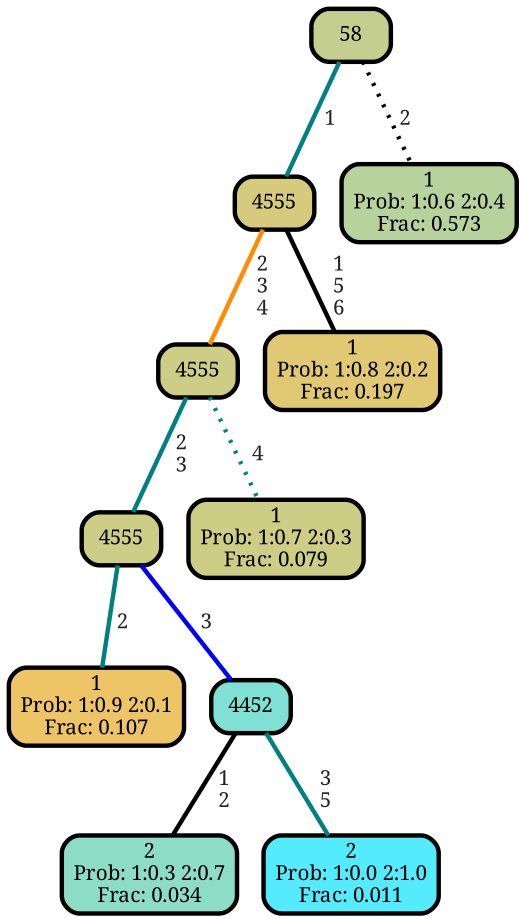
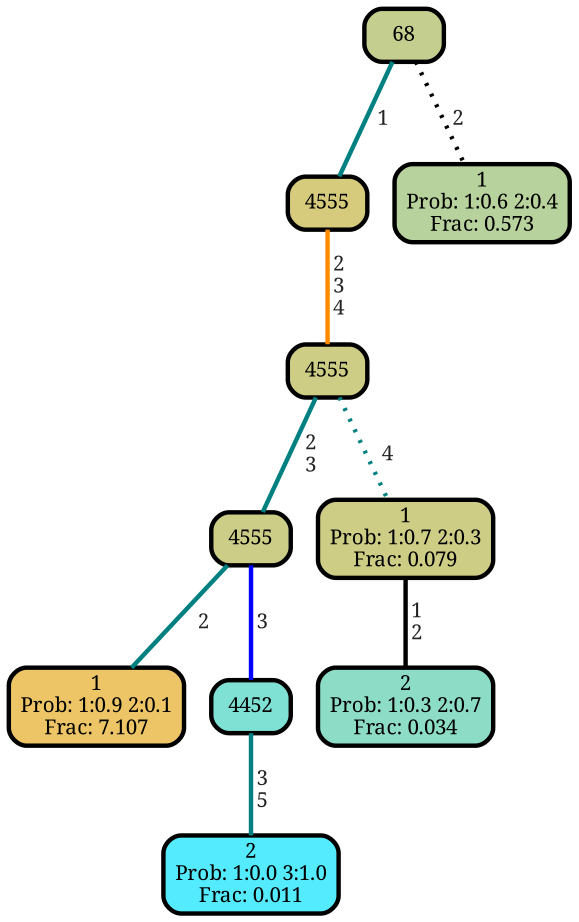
node "58": label "58" -> "68"
node "1 Prob: 1:0.8 2:0.2 Frac: 0.197": removed
node "1 Prob: 1:0.9 2:0.1 Frac: 0.107": label "1 Prob: 1:0.9 2:0.1 Frac: 0.107" -> "1 Prob: 1:0.9 2:0.1 Frac: 7.107"
edge "4452" -- "2 Prob: 1:0.3 2:0.7 Frac: 0.034": now "1 Prob: 1:0.7 2:0.3 Frac: 0.079" -- "2 Prob: 1:0.3 2:0.7 Frac: 0.034"
node "2 Prob: 1:0.0 2:1.0 Frac: 0.011": label "2 Prob: 1:0.0 2:1.0 Frac: 0.011" -> "2 Prob: 1:0.0 3:1.0 Frac: 0.011"
